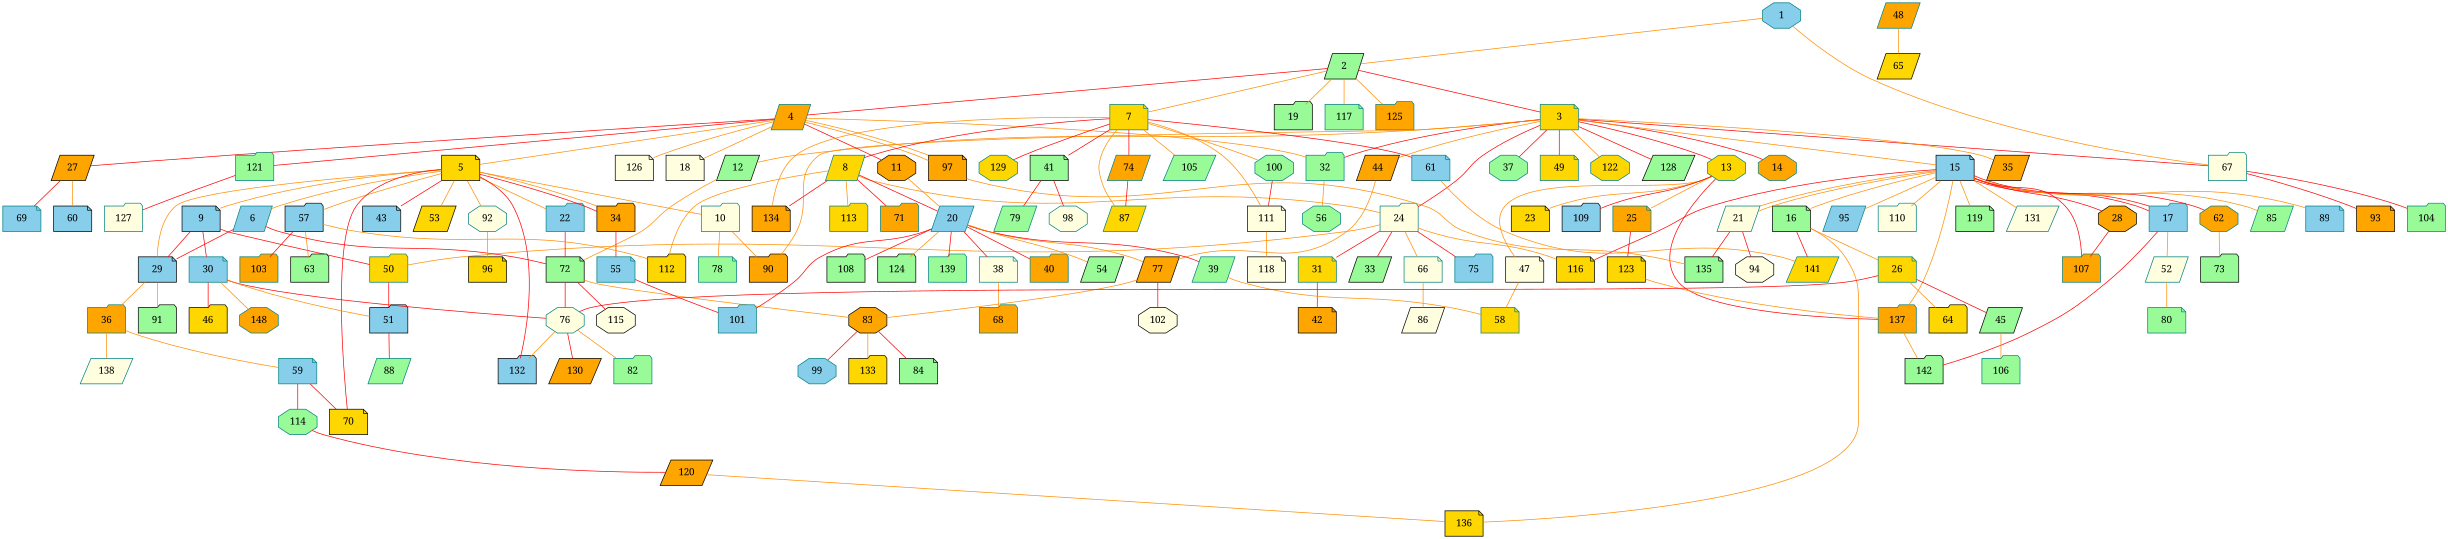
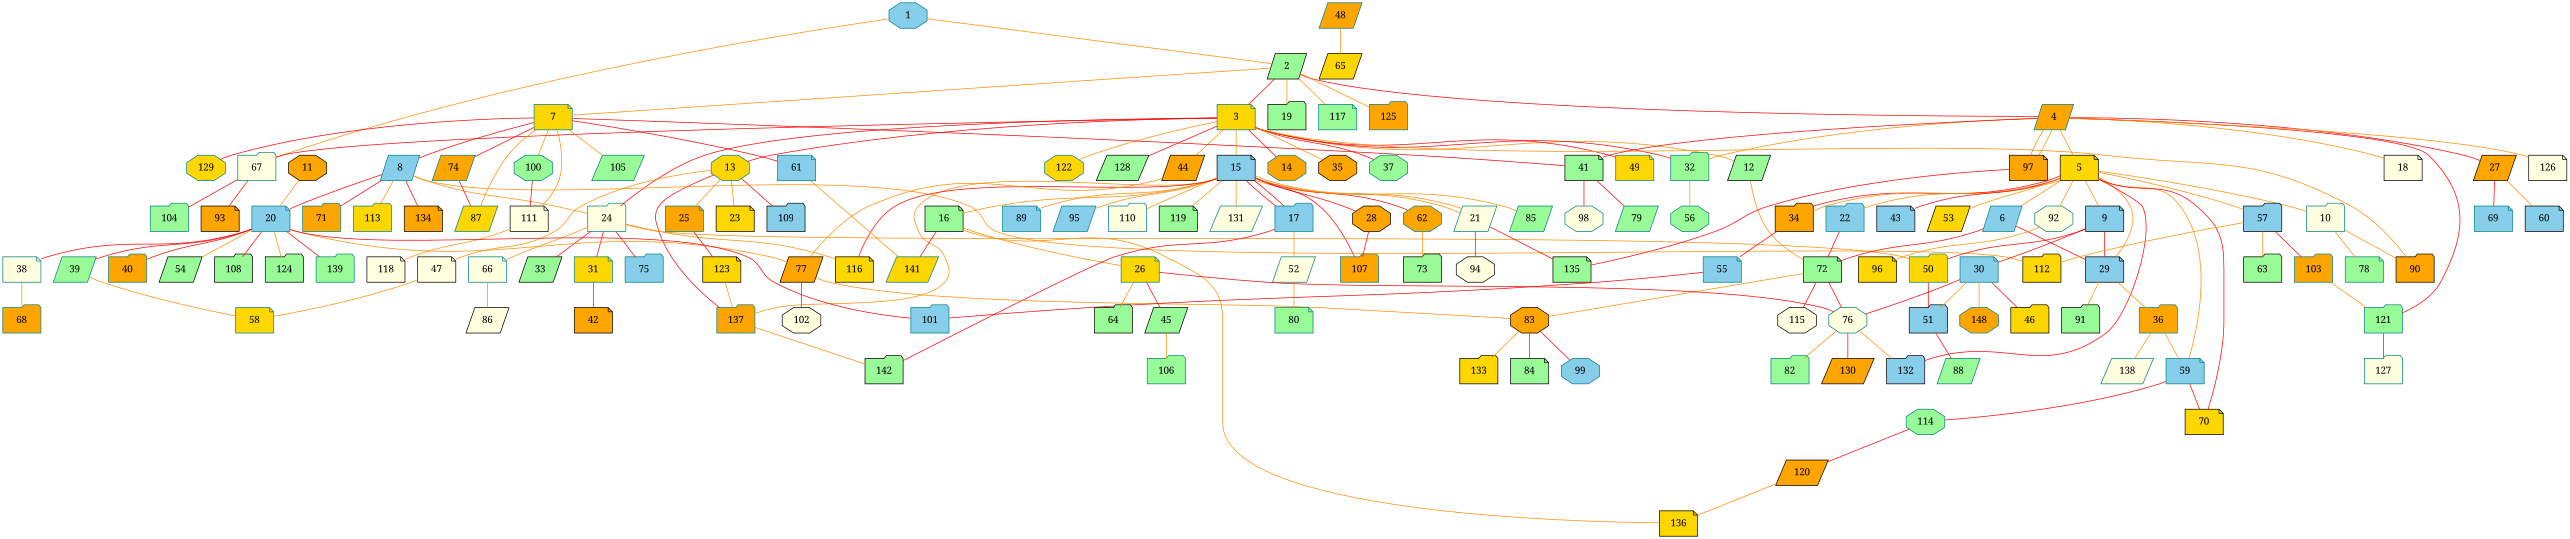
edge "7" -- "134": removed
edge "4" -- "11": now "4" -- "41"
node "8": fillcolor gold -> skyblue
node "35": shape parallelogram -> octagon
edge "97" -- "135": color darkorange -> red
node "20": shape parallelogram -> note
edge "5" -- "59": added
edge "103" -- "121": added
node "64": fillcolor gold -> palegreen
